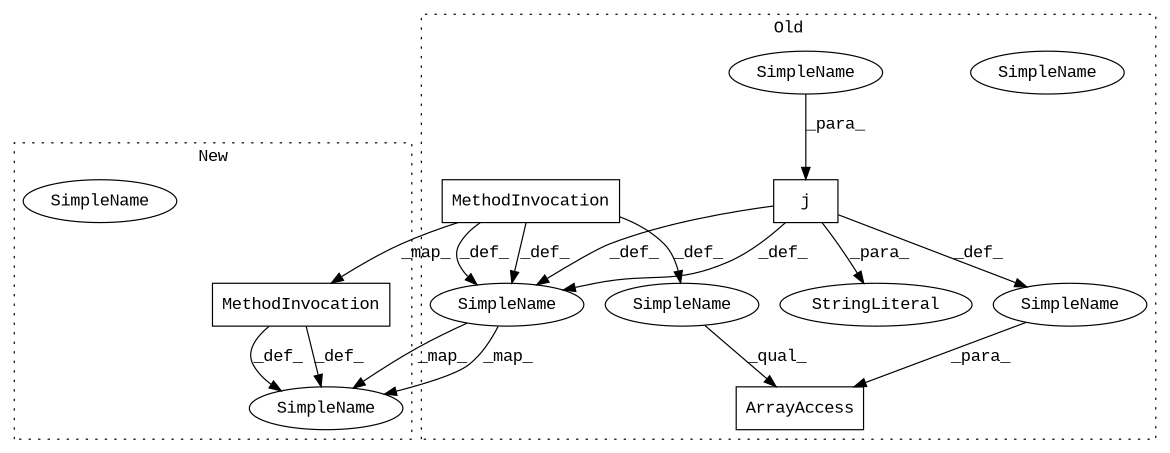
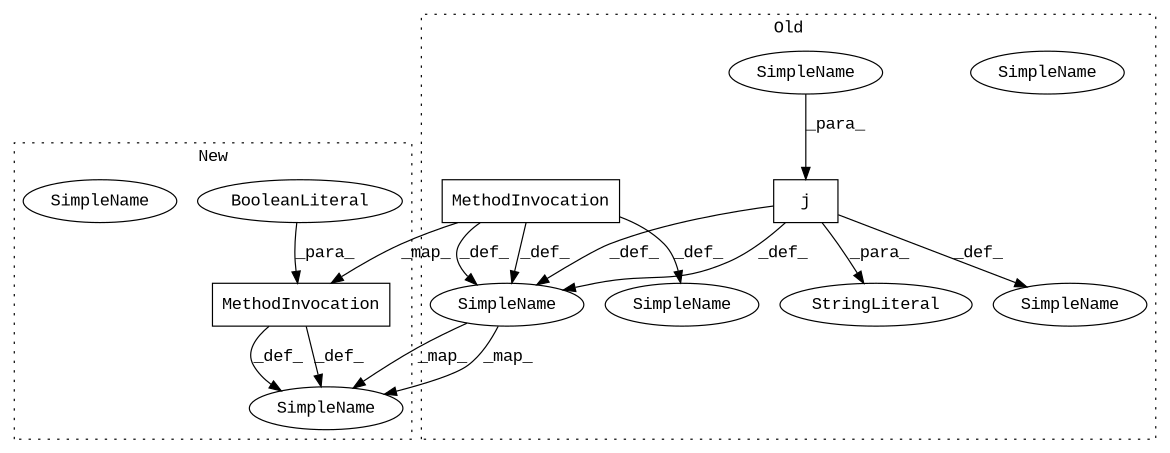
node "BooleanLiteral": added
node "ArrayAccess": removed
